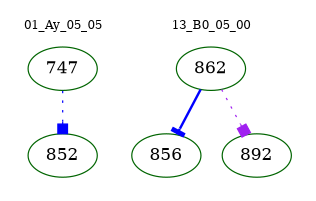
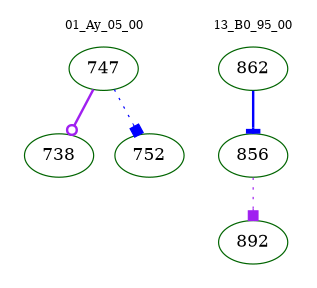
cluster "01_Ay_05_05": label "01_Ay_05_05" -> "01_Ay_05_00"
cluster "13_B0_05_00": label "13_B0_05_00" -> "13_B0_95_00"
edge "862" -> "892": now "856" -> "892"
node "738": added
node "852": label "852" -> "752"
